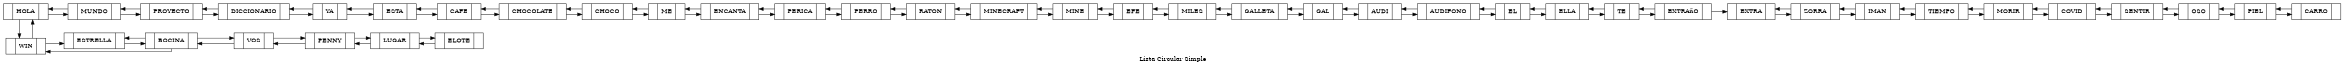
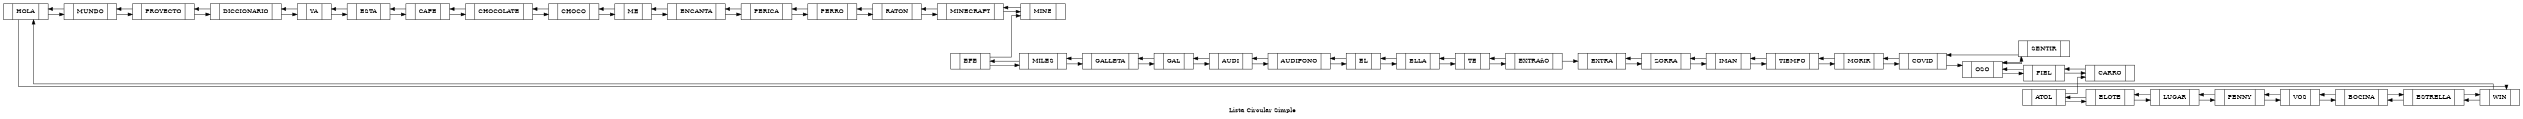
edge "MINE" -> "EFE": removed
edge "COVID" -> "SENTIR": now "COVID" -> "OSO"
edge "BOCINA" -> "WIN": now "ESTRELLA" -> "WIN"
node "ATOL": added
